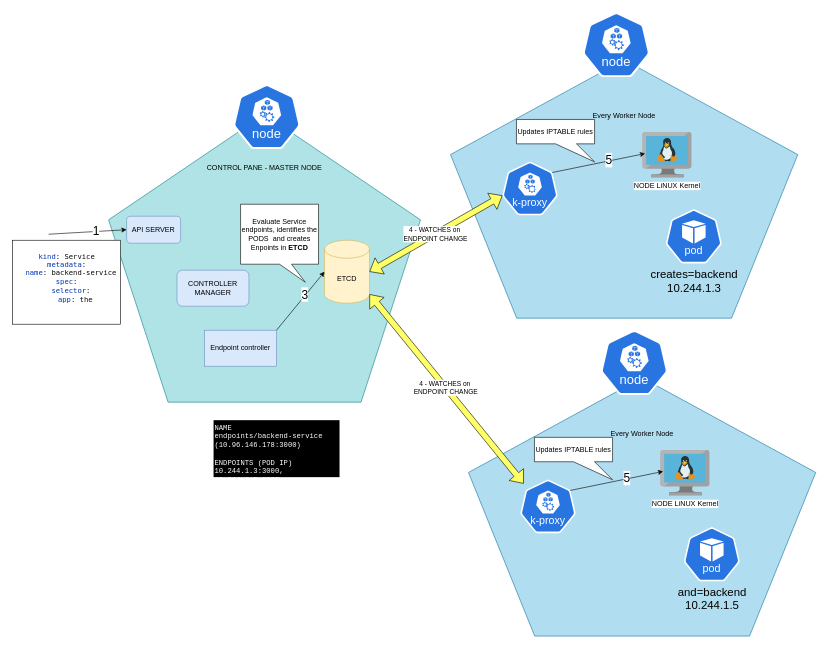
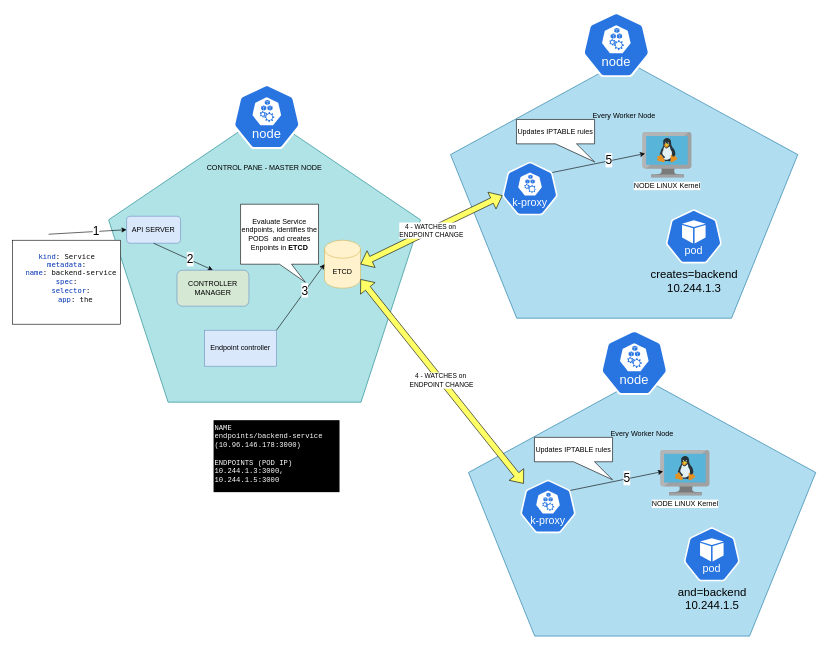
edge "API SERVER" -> "CONTROLLER MANAGER": added, label "2"
node "ETCD": size 45x63 -> 36x48
node "CONTROLLER MANAGER": fillcolor #dae8fc -> #d5e8d4
node "NAME endpoints/backend-service (10.96.146.178:3000) ENDPOINTS (POD IP) 10.244.1.3:3000, 10.244.1.5:3000": size 126x57 -> 126x72
